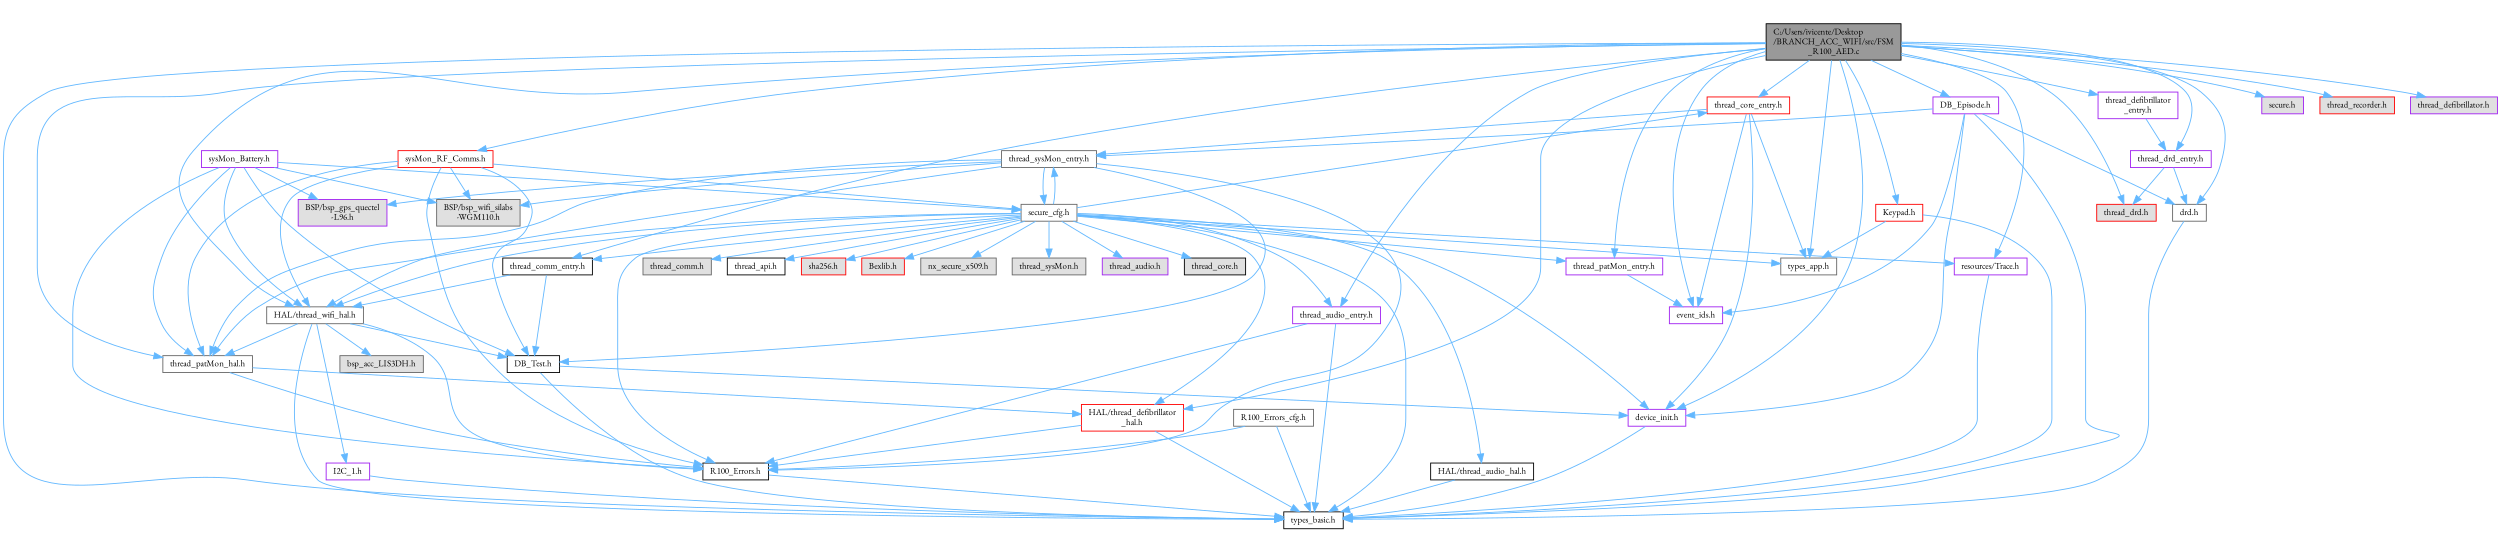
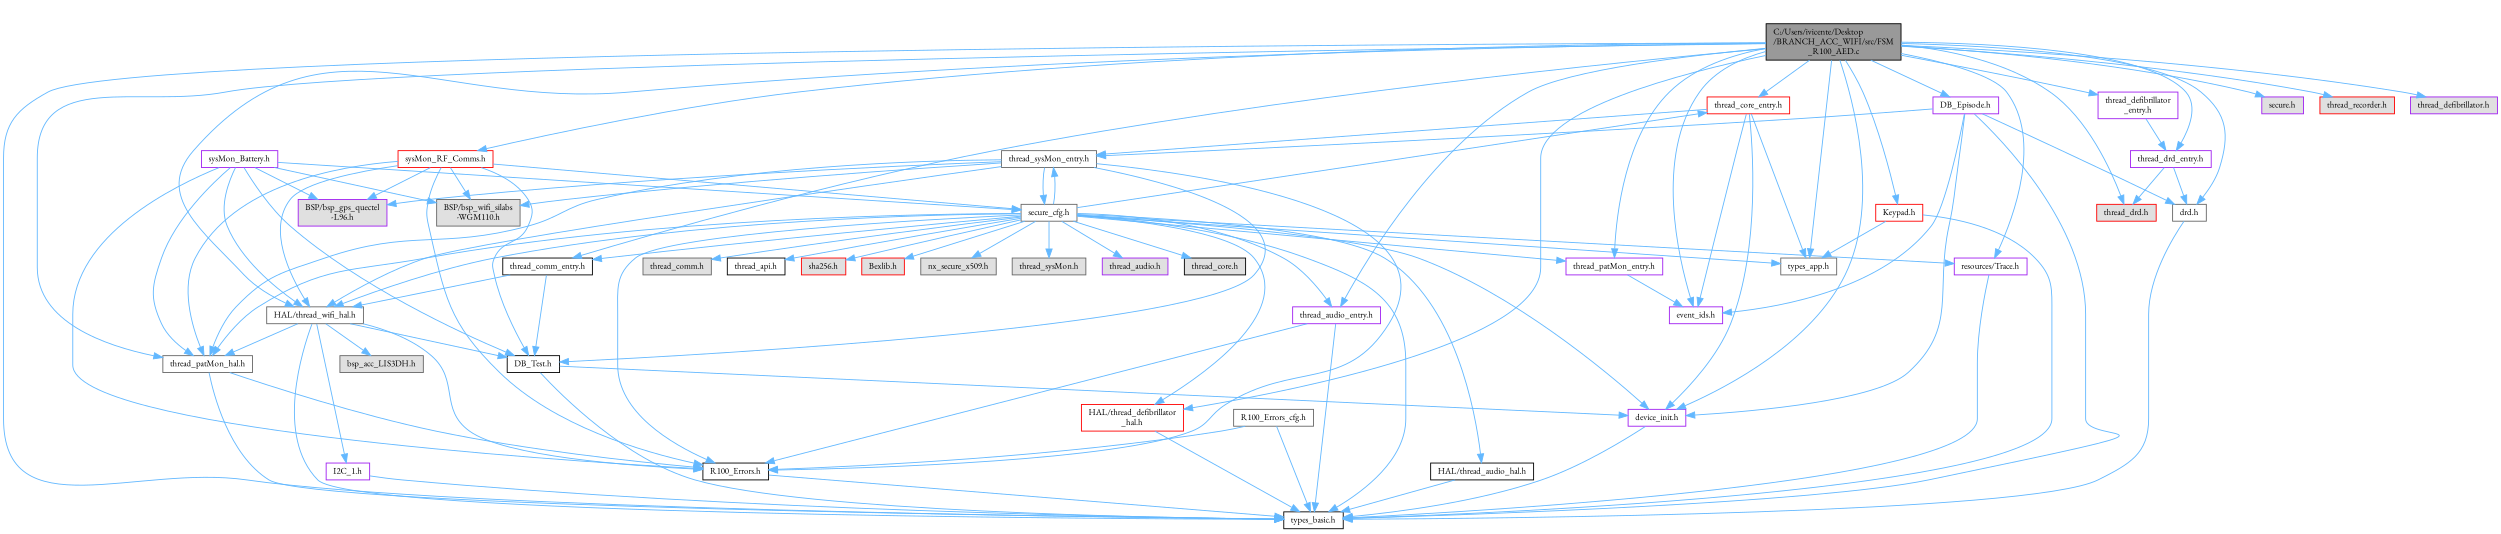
edge "sysMon_RF_Comms.h" -> "BSP/bsp_gps_quectel -L96.h": added
edge "thread_patMon_hal.h" -> "HAL/thread_defibrillator _hal.h": now "thread_patMon_hal.h" -> "types_basic.h"
edge "HAL/thread_defibrillator _hal.h" -> "R100_Errors.h": removed
